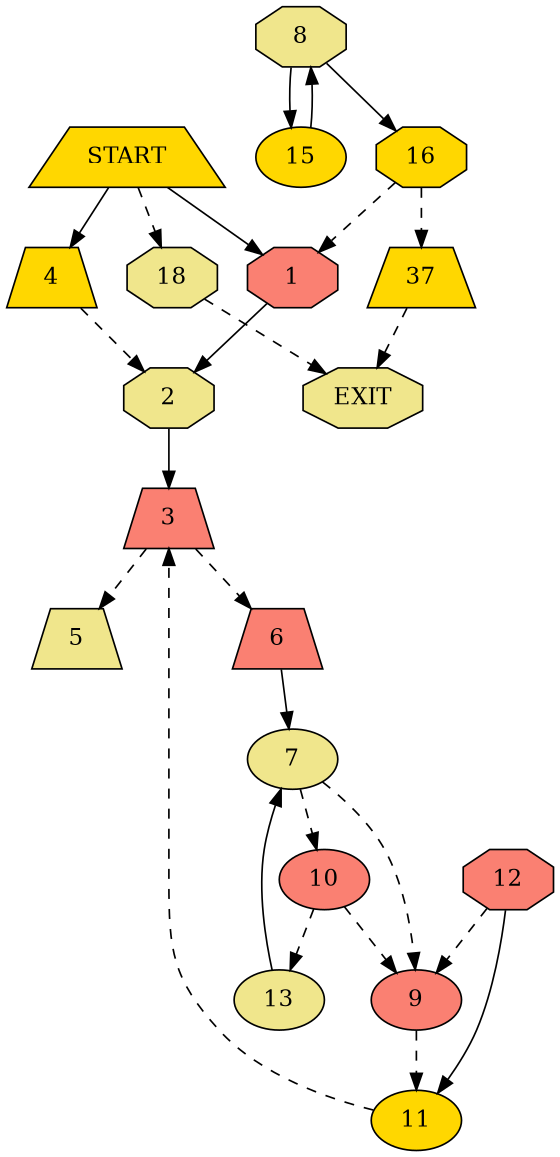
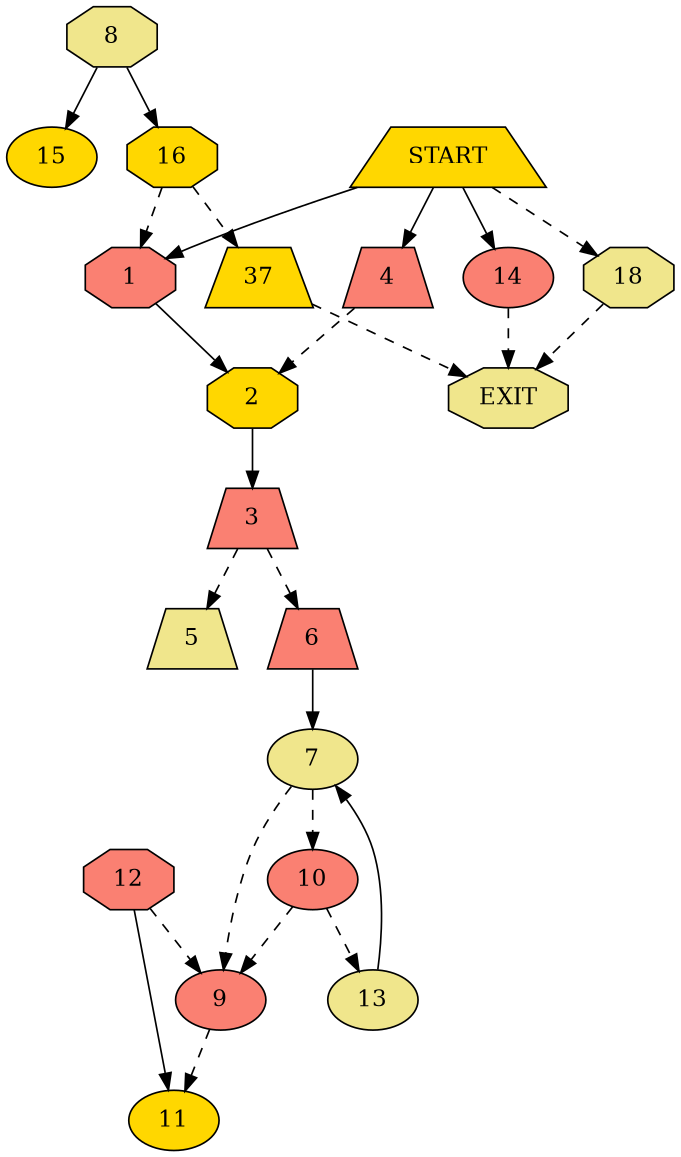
edge "15" -> "8": removed
node "4": fillcolor gold -> salmon
node "14": added
node "2": fillcolor khaki -> gold
edge "11" -> "3": removed
